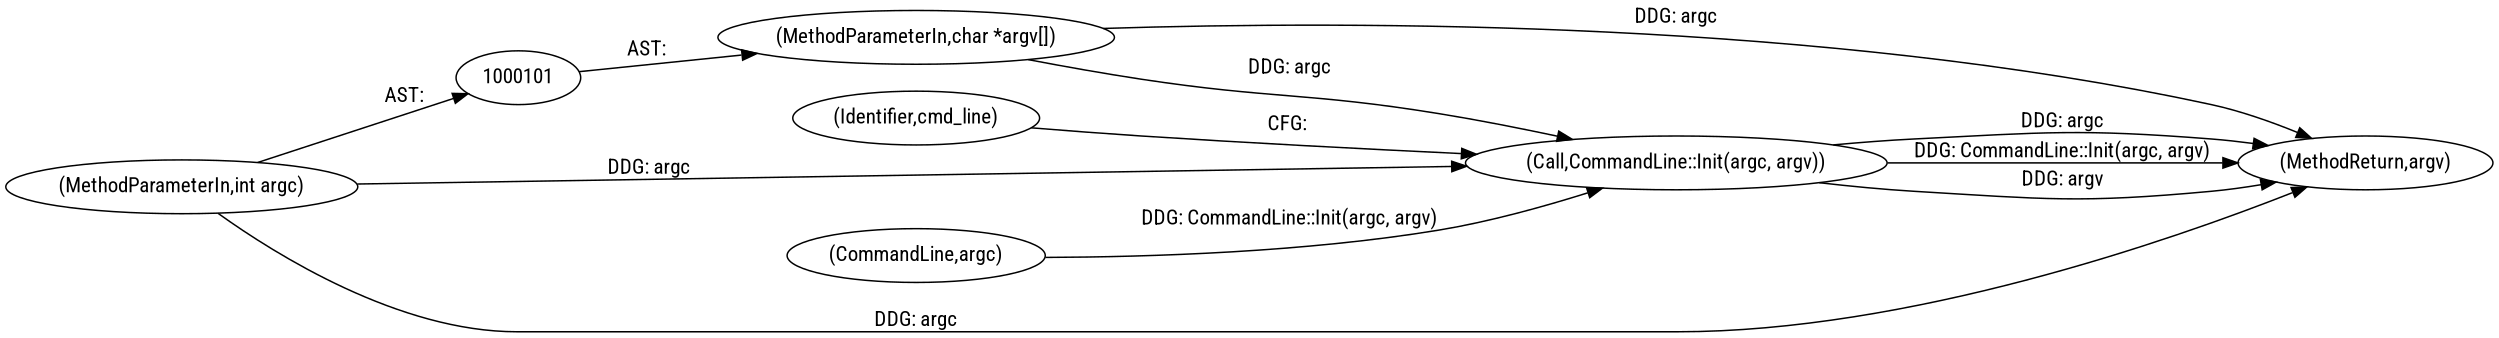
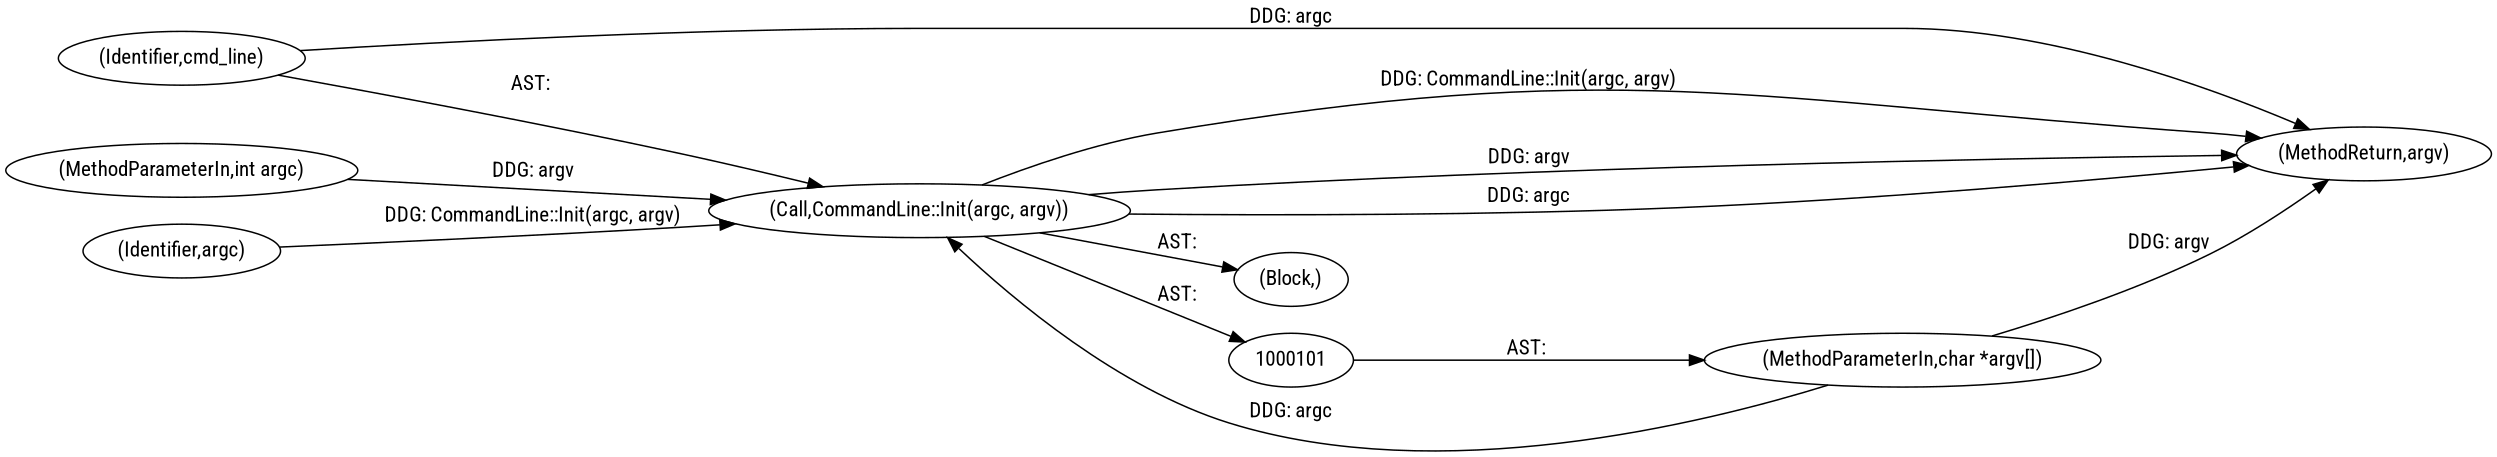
edge "(MethodParameterIn,char *argv[])" -> "(MethodReturn,argv)": label "DDG: argc" -> "DDG: argv"
edge "(Identifier,cmd_line)" -> "(Call,CommandLine::Init(argc, argv))": label "CFG: " -> "AST: "
edge "(MethodParameterIn,int argc)" -> "1000101": now "(Call,CommandLine::Init(argc, argv))" -> "1000101"
edge "(MethodParameterIn,int argc)" -> "(Call,CommandLine::Init(argc, argv))": label "DDG: argc" -> "DDG: argv"
node "(CommandLine,argc)": label "(CommandLine,argc)" -> "(Identifier,argc)"
node "(Block,)": added
edge "(MethodParameterIn,int argc)" -> "(MethodReturn,argv)": now "(Identifier,cmd_line)" -> "(MethodReturn,argv)"
